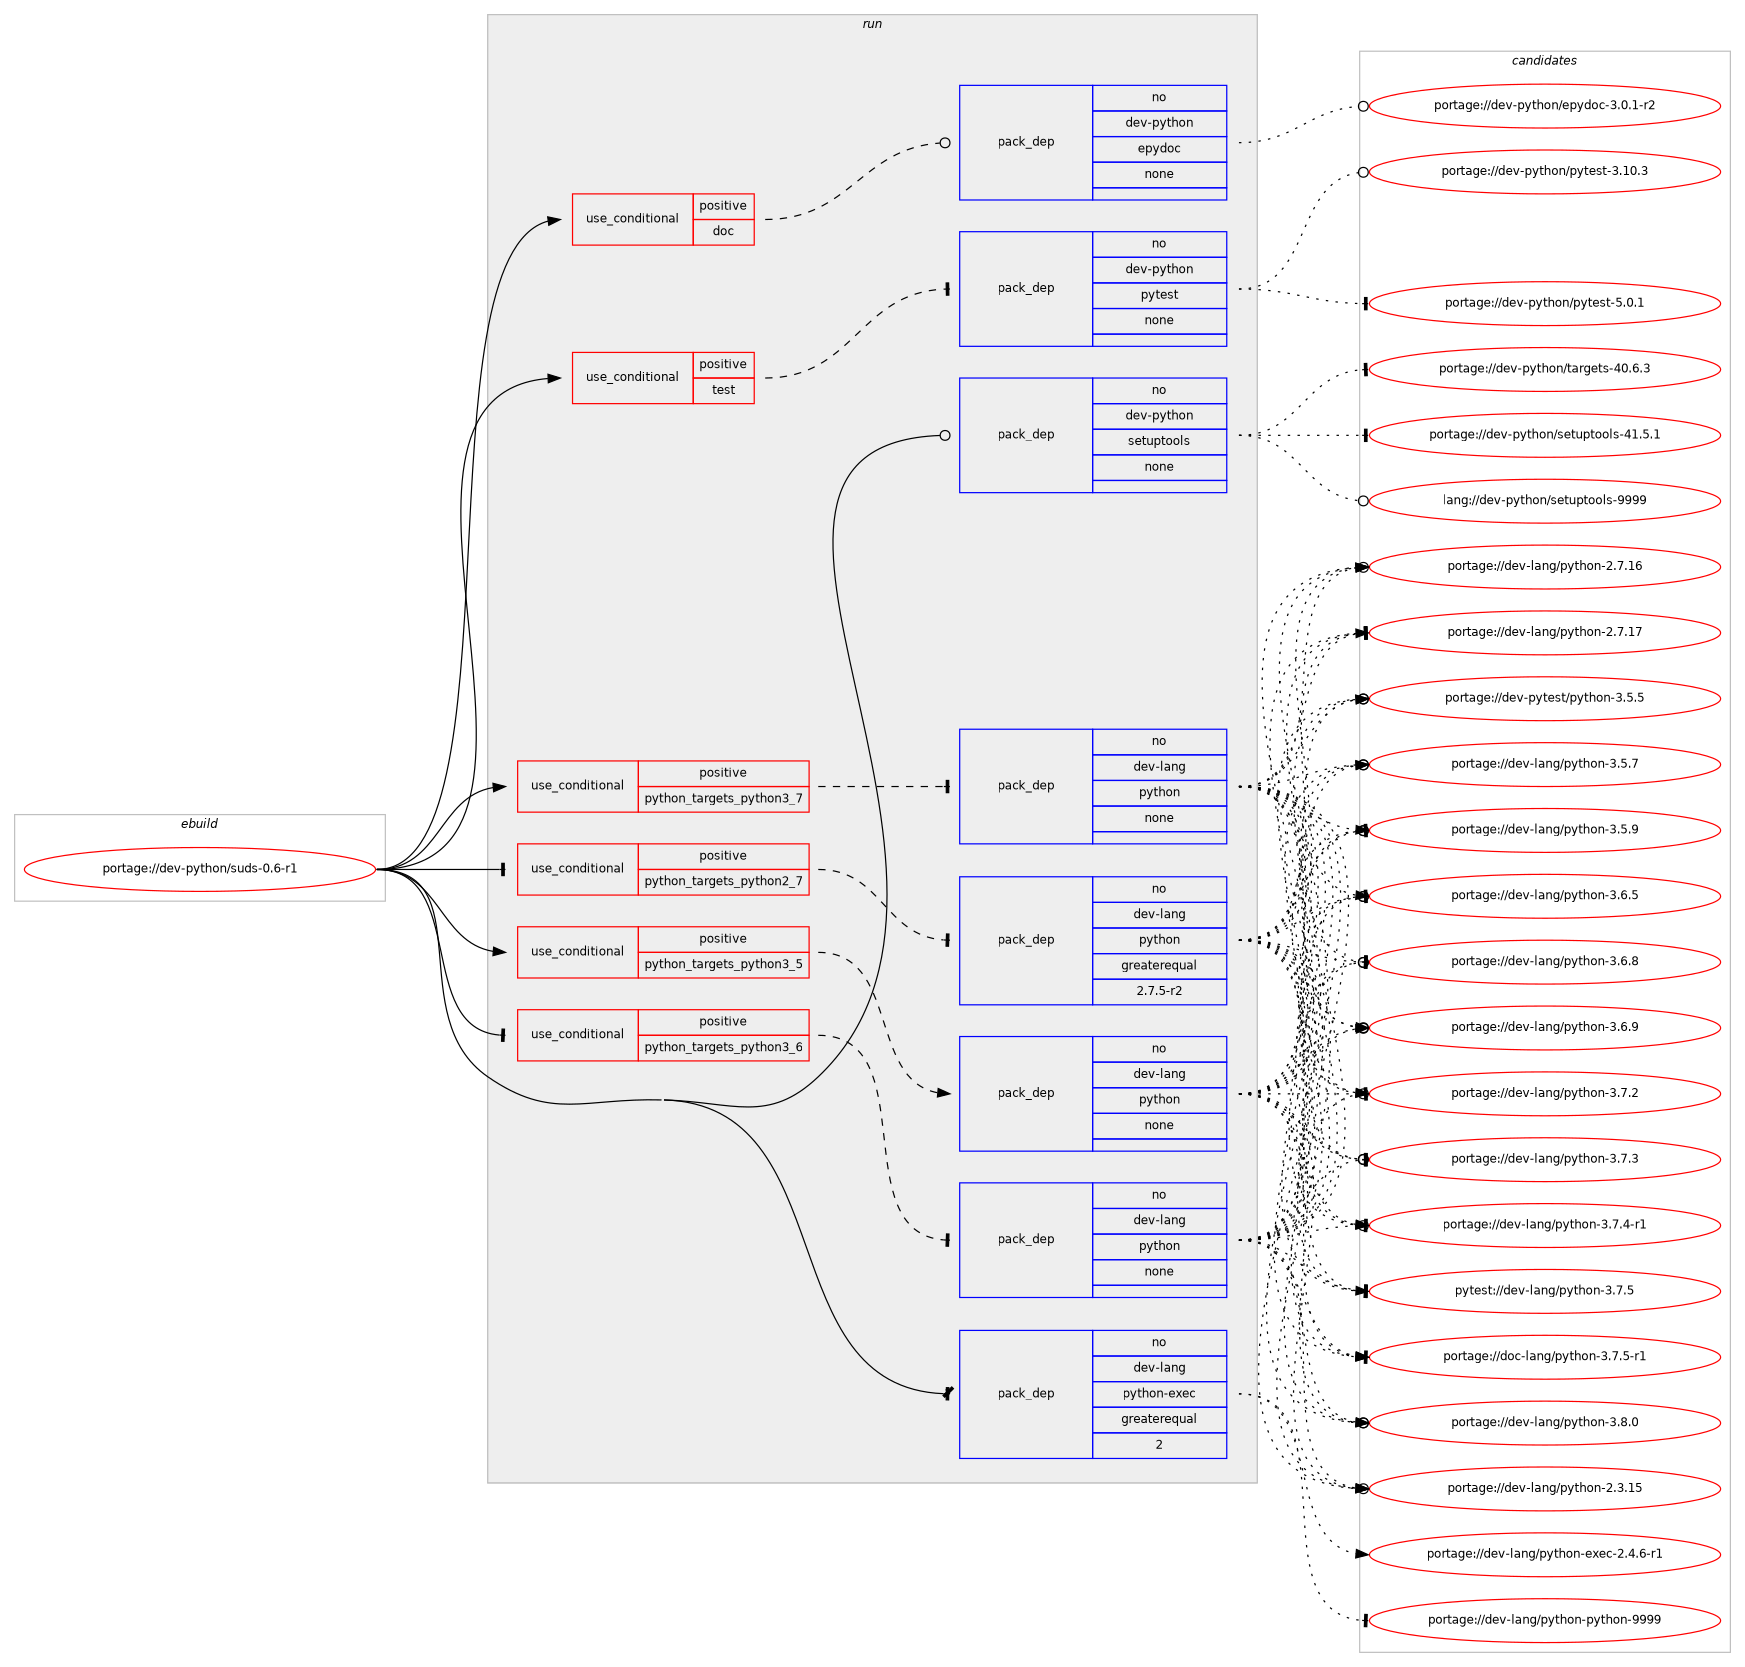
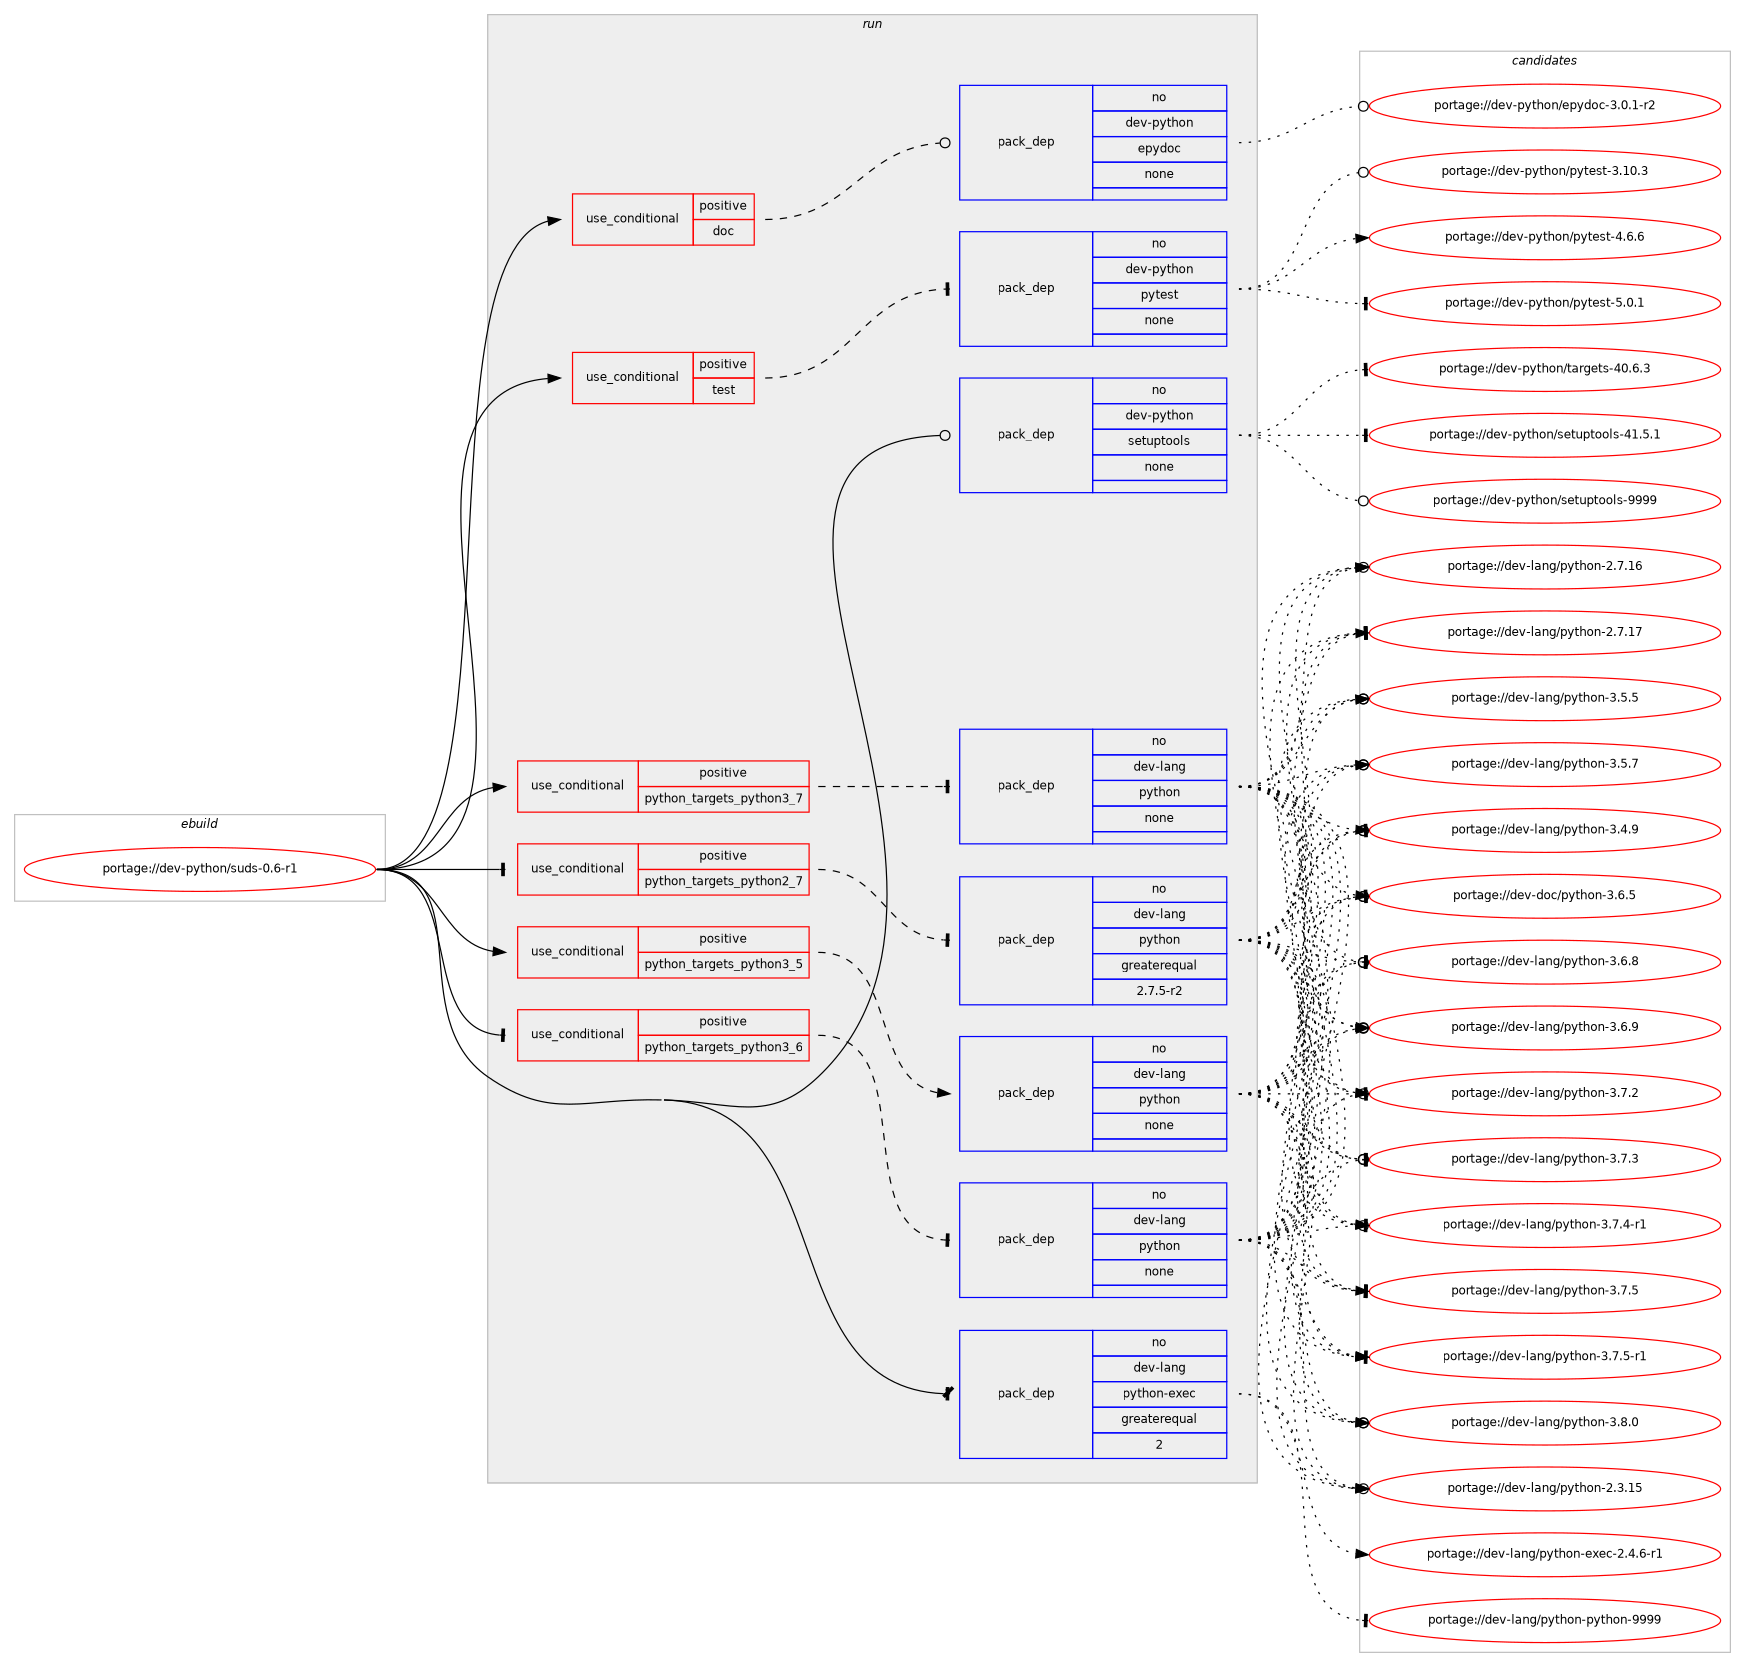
node "portage://dev-python/pytest-4.6.6": added
node "lang://dev-python/setuptools-9999": label "lang://dev-python/setuptools-9999" -> "portage://dev-python/setuptools-9999"
node "portage://dev-pytest/python-3.5.5": label "portage://dev-pytest/python-3.5.5" -> "portage://dev-lang/python-3.5.5"
node "portage://dev-lang/python-3.5.9": label "portage://dev-lang/python-3.5.9" -> "portage://dev-lang/python-3.4.9"
node "portage://dev-lang/python-3.6.5": label "portage://dev-lang/python-3.6.5" -> "portage://dev-doc/python-3.6.5"
node "pytest://dev-lang/python-3.7.5": label "pytest://dev-lang/python-3.7.5" -> "portage://dev-lang/python-3.7.5"
node "portage://doc-lang/python-3.7.5-r1": label "portage://doc-lang/python-3.7.5-r1" -> "portage://dev-lang/python-3.7.5-r1"
